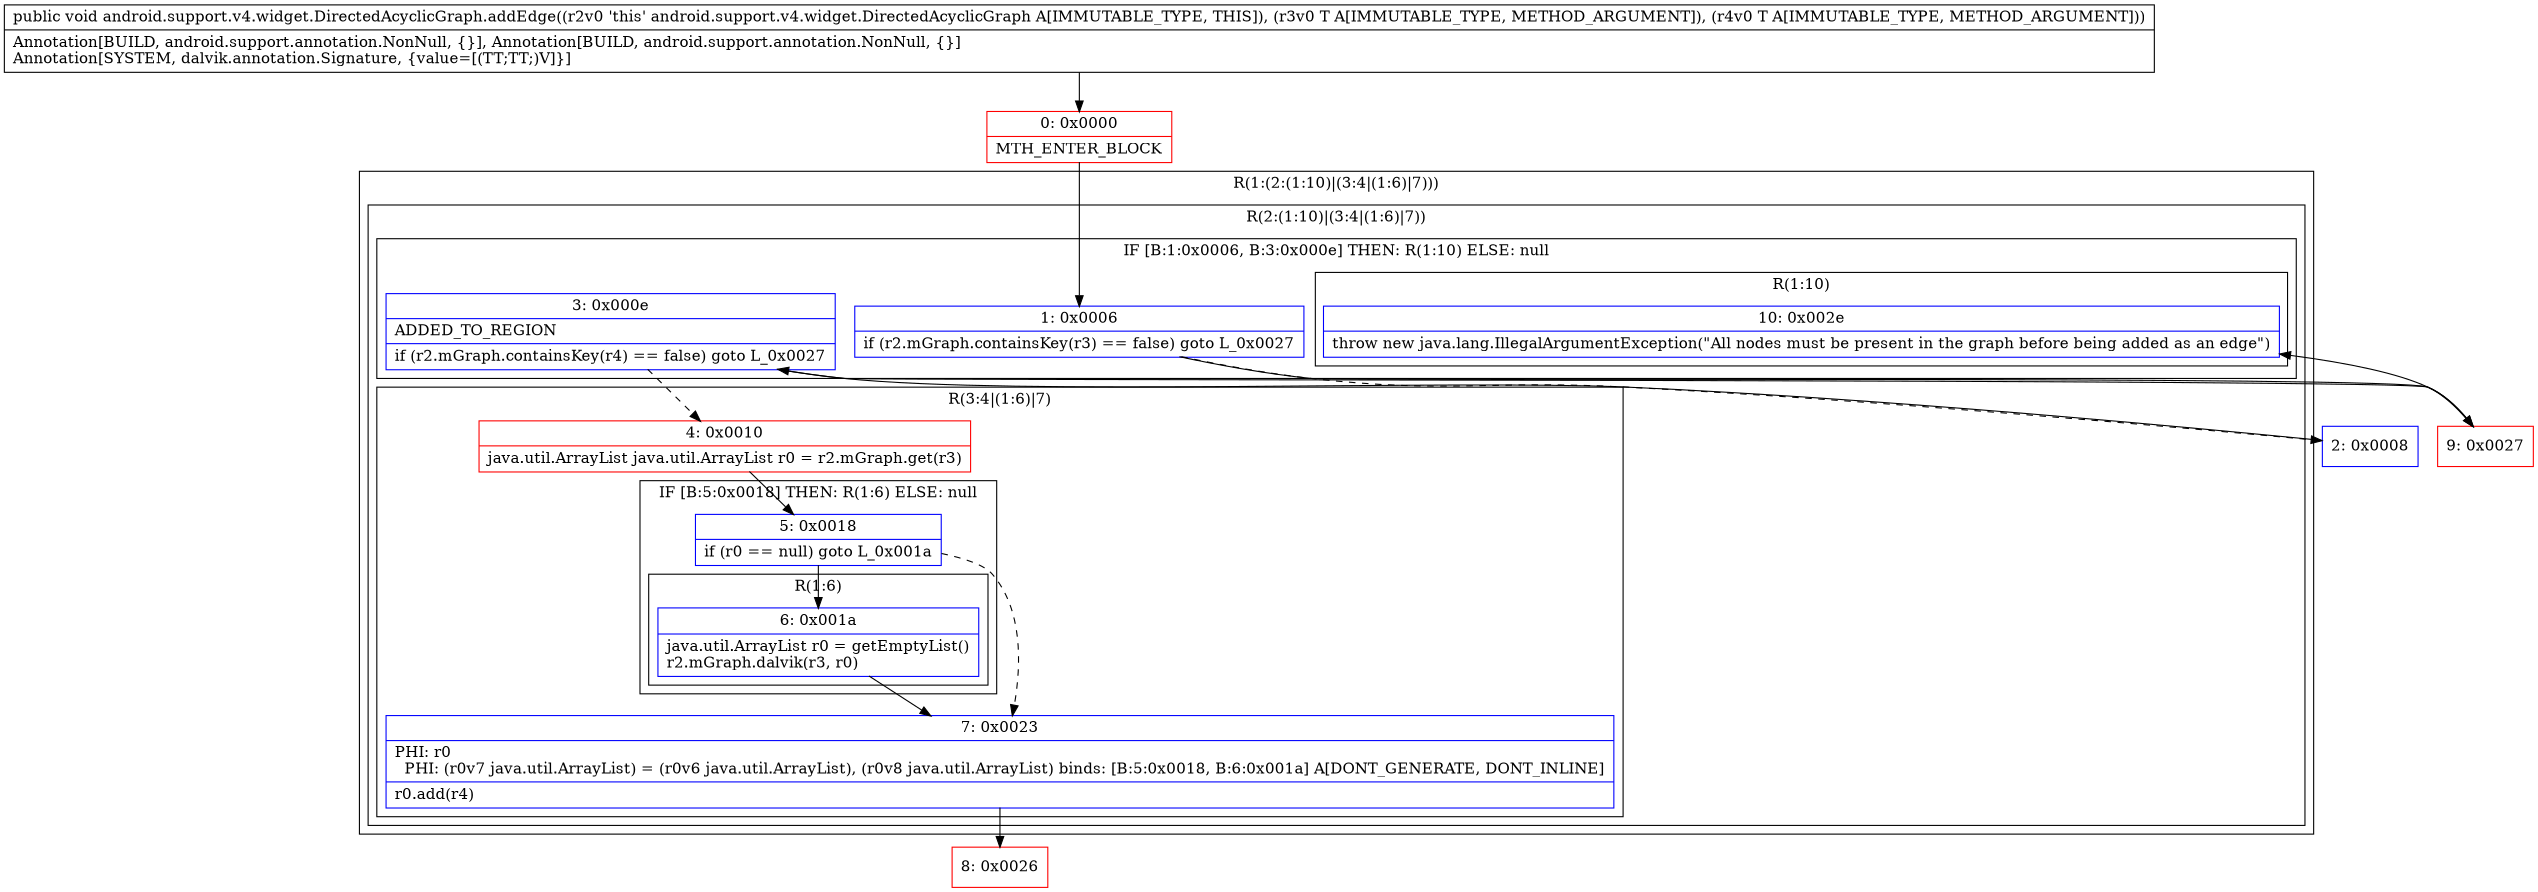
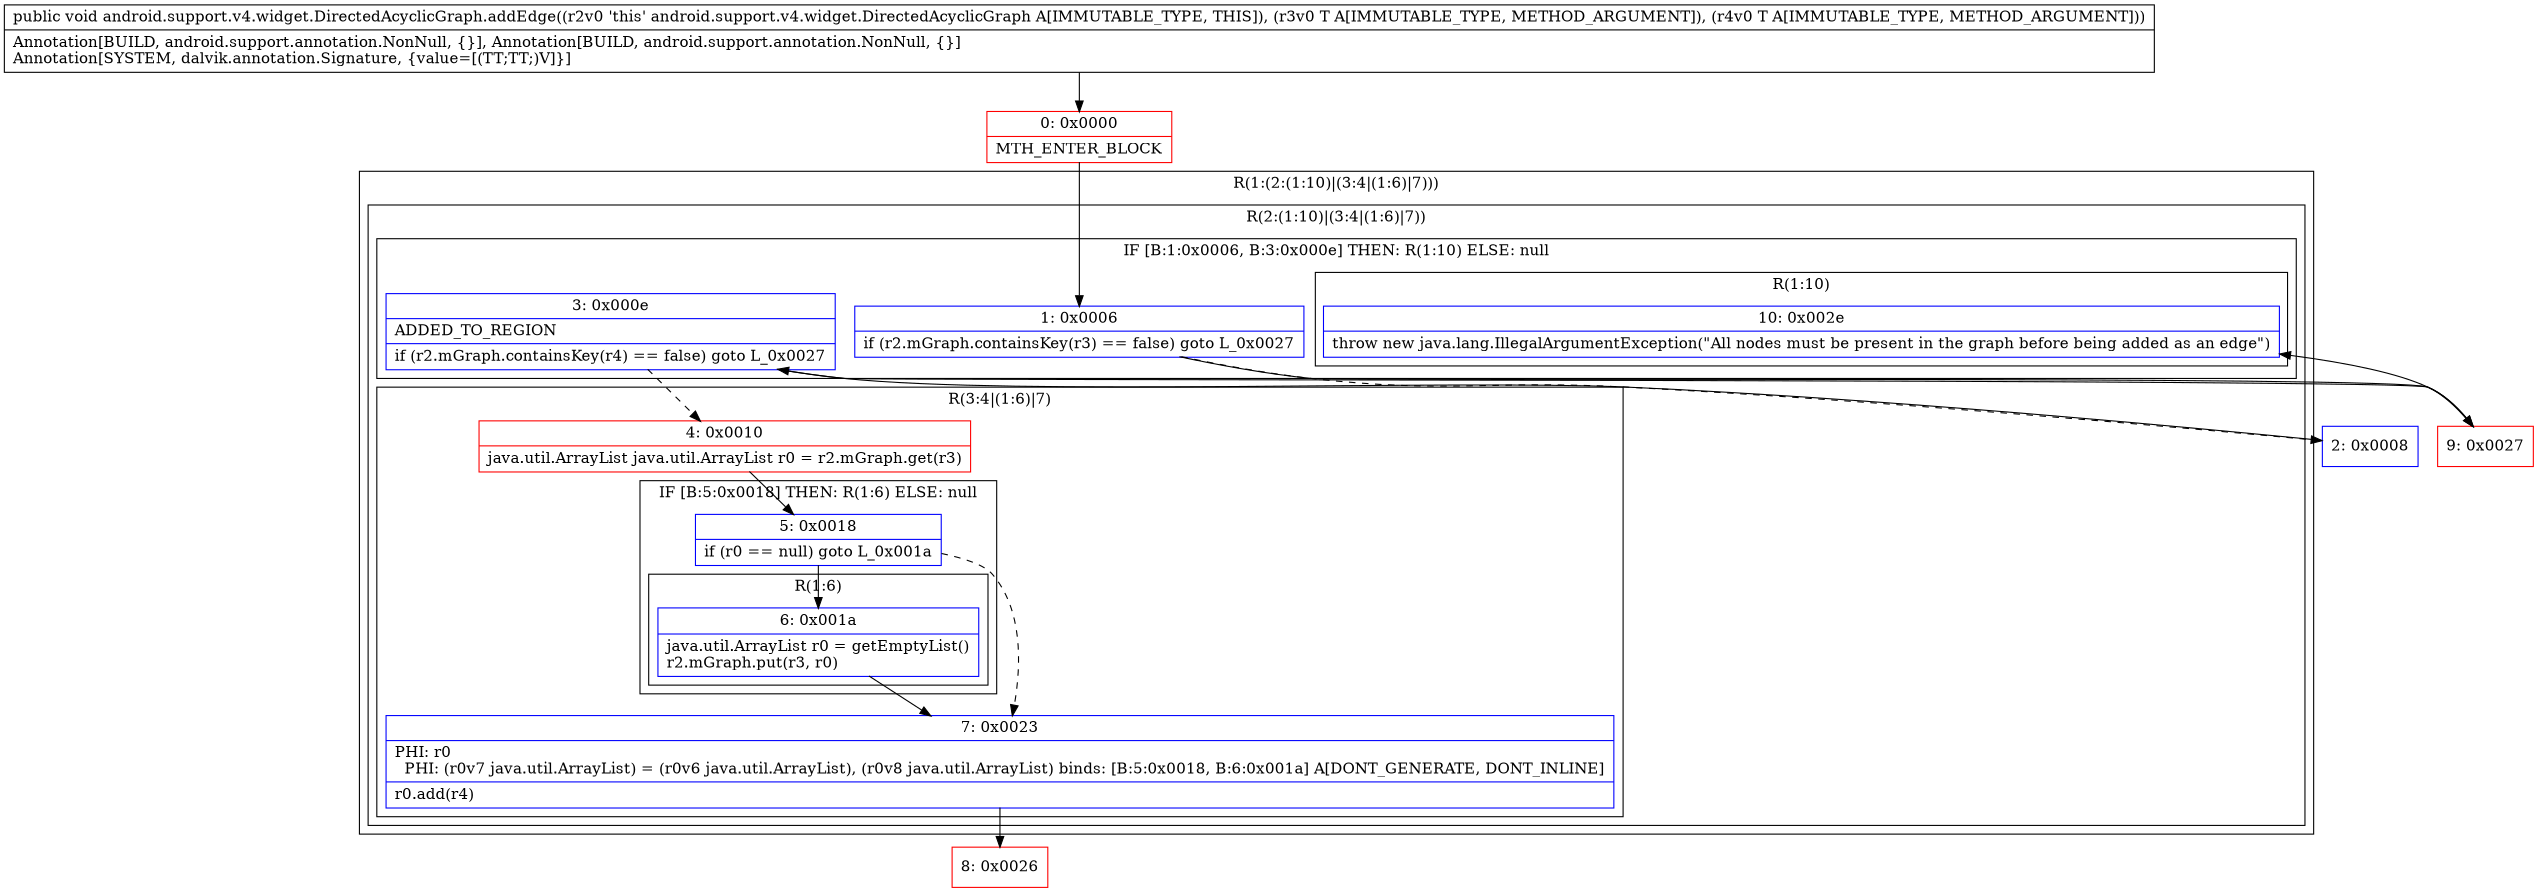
node "6: 0x001a": text "r2.mGraph.dalvik(r3, r0)" -> "r2.mGraph.put(r3, r0)"
